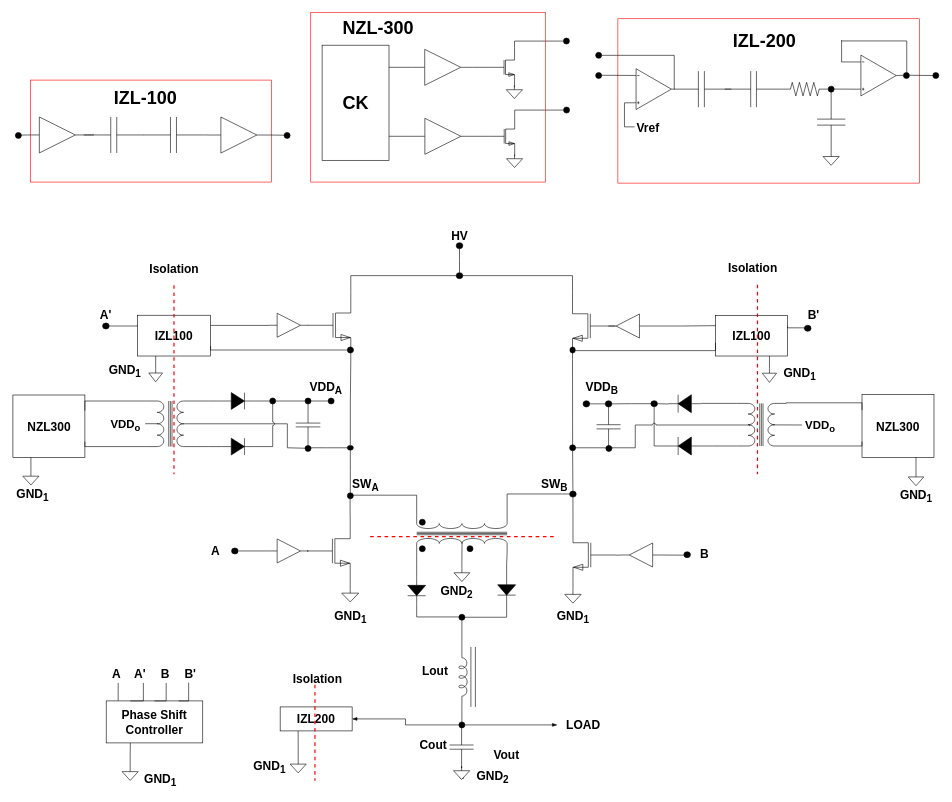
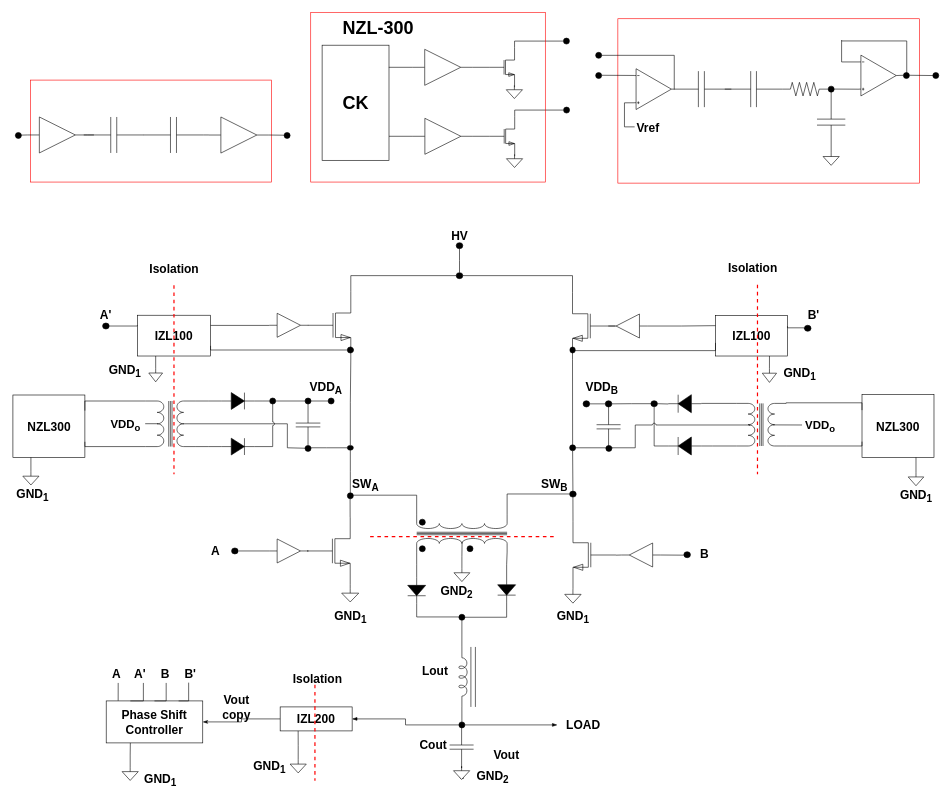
node "IZL-200": removed
node "IZL-100": removed
node "Vout copy": added
edge "IZL200" -> "Phase Shift Controller": added
